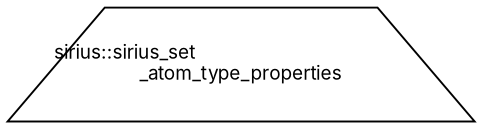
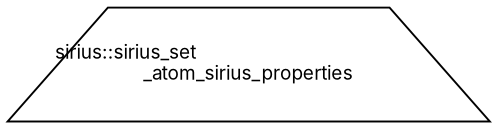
node "sirius::sirius_set _atom_type_properties": label "sirius::sirius_set _atom_type_properties" -> "sirius::sirius_set _atom_sirius_properties"
